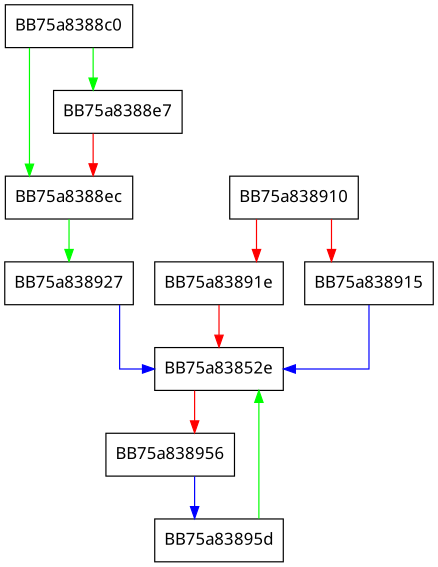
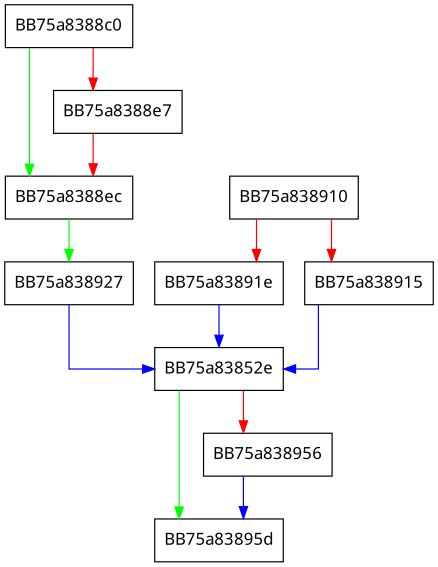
edge "BB75a8388c0" -> "BB75a8388e7": color green -> red
edge "BB75a83891e" -> "BB75a83852e": color red -> blue
edge "BB75a83895d" -> "BB75a83852e": reversed
